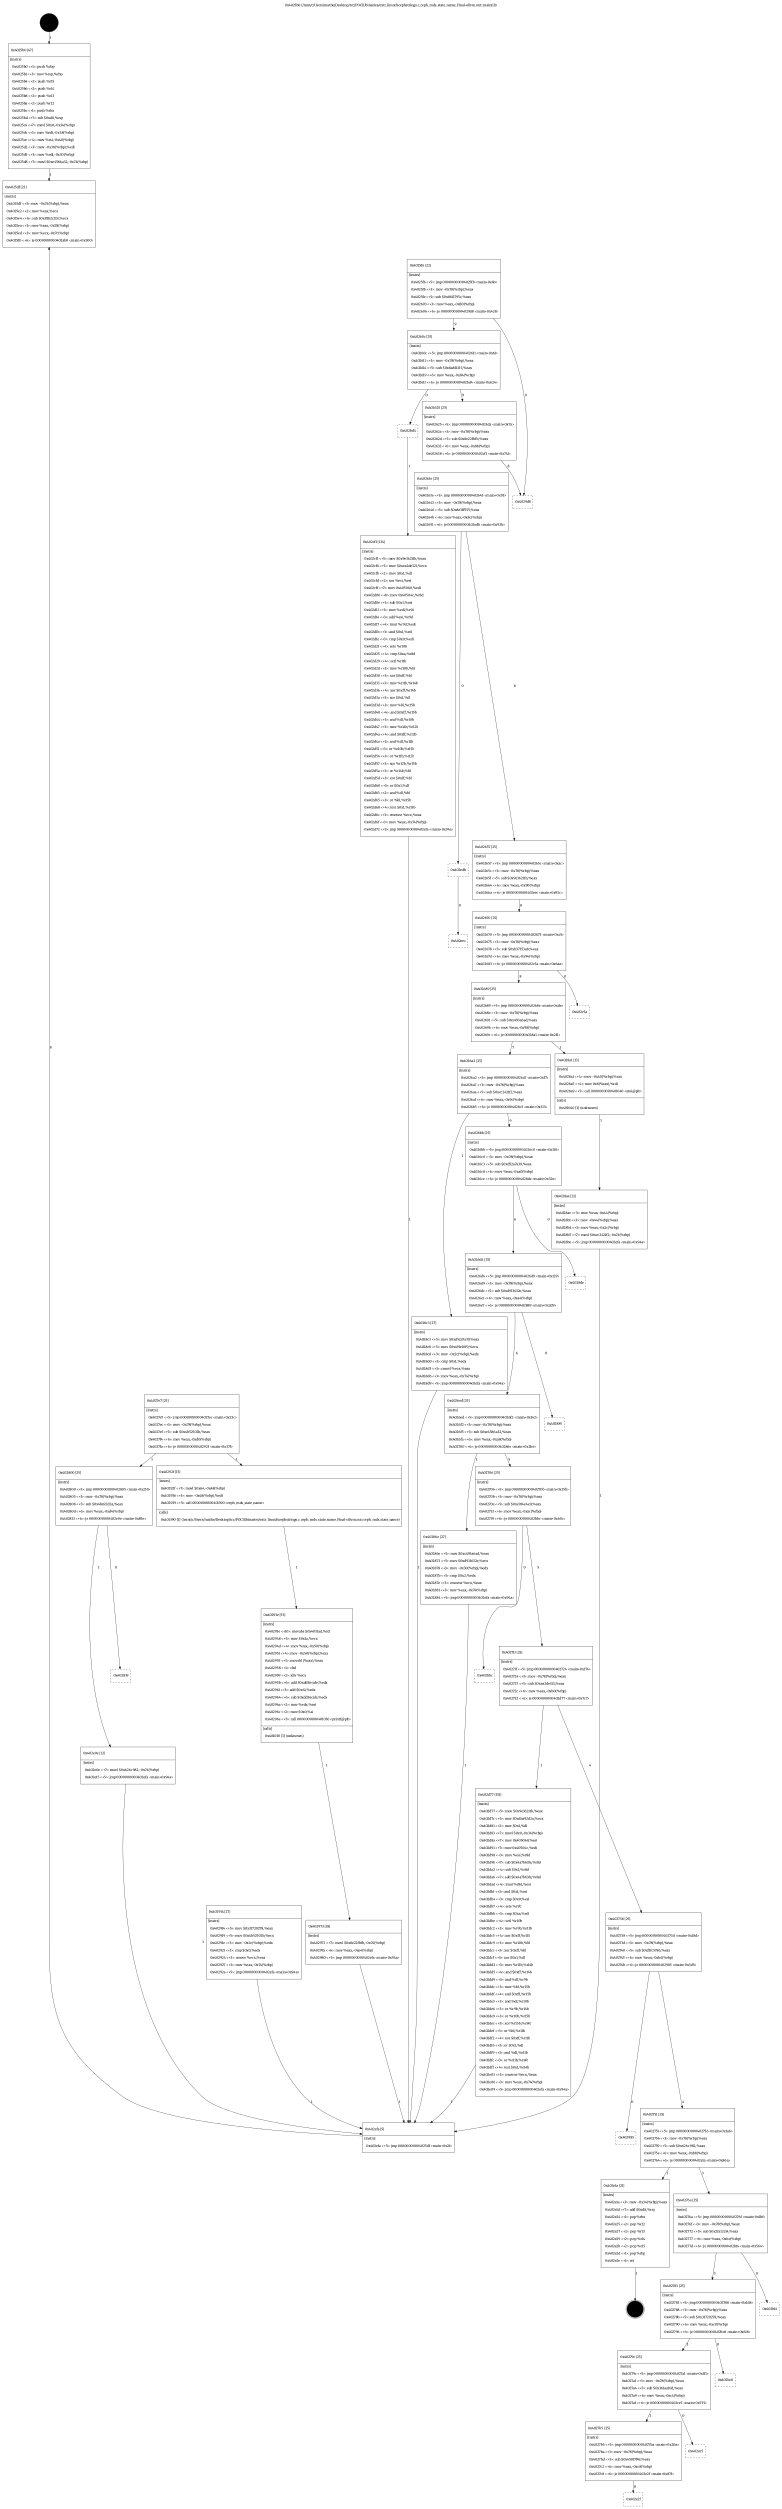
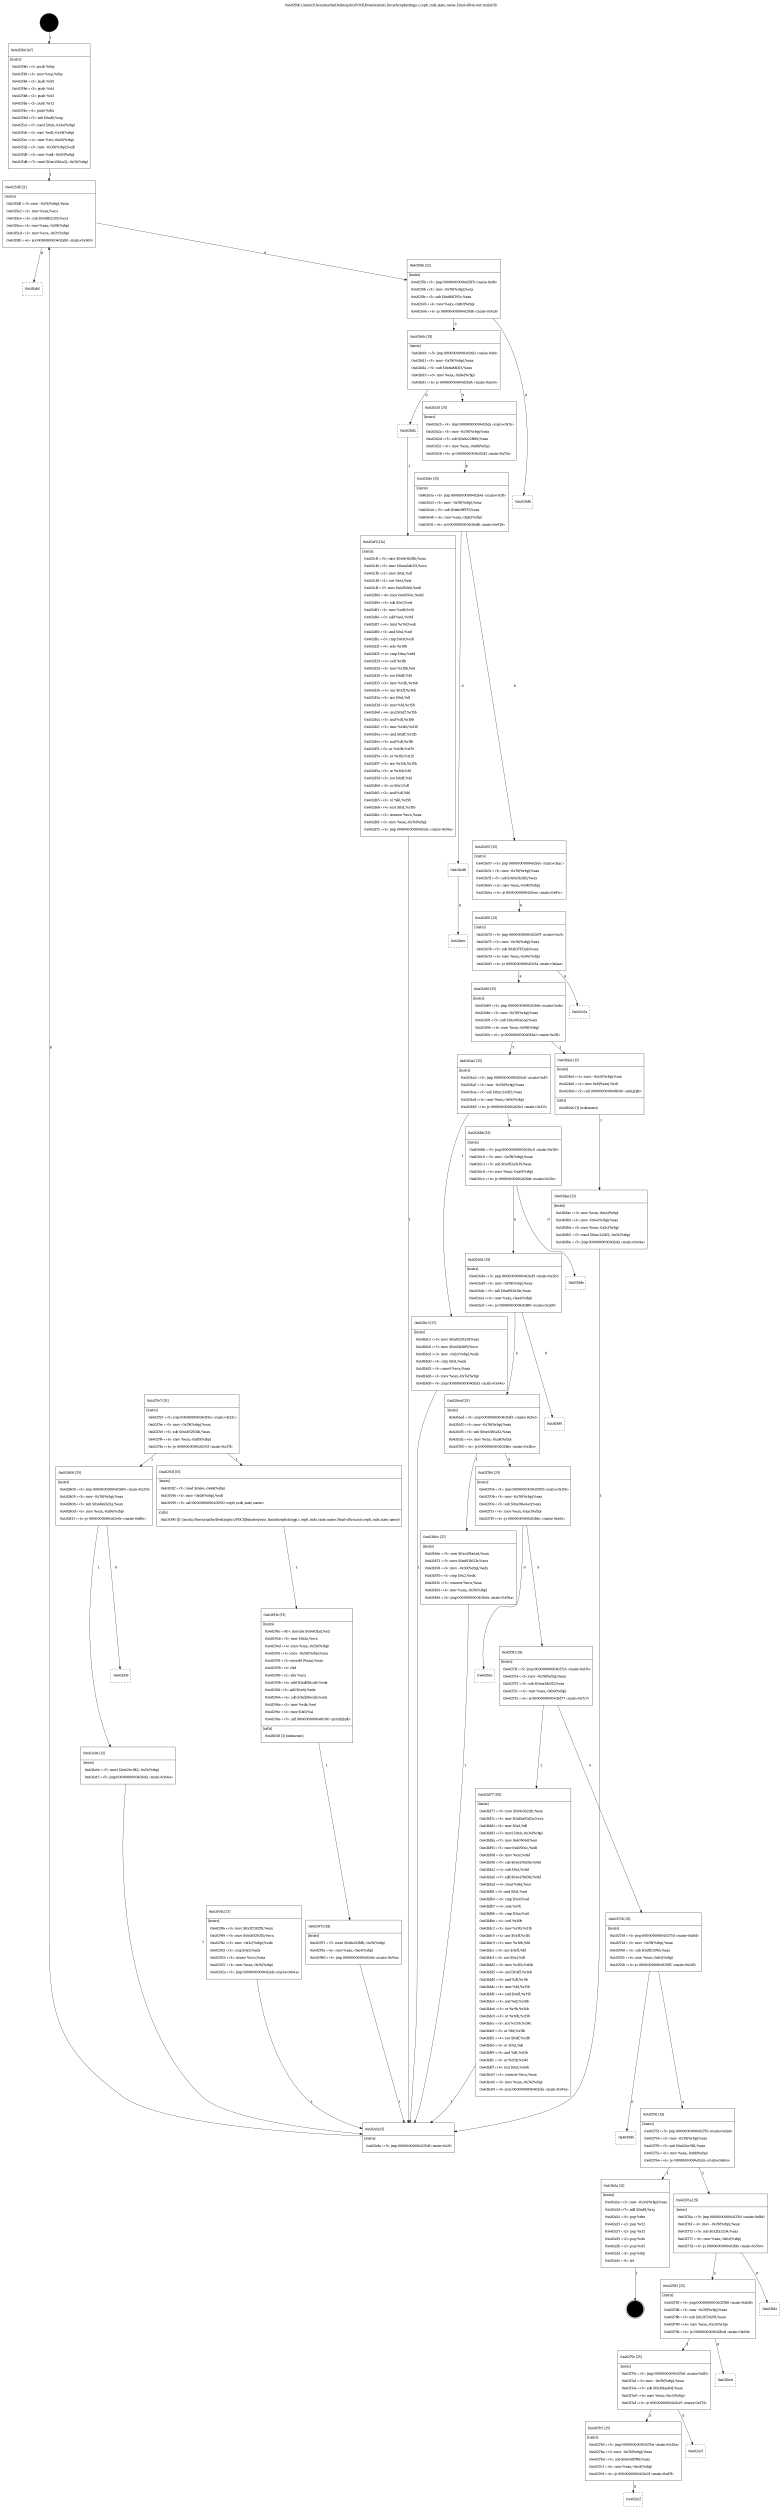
edge "0x4025df [23]" -> "0x4025f6 [22]": added, label "9"
node "0x402ab0": added
edge "0x402625 [25]" -> "0x4029d8": now "0x402625 [25]" -> "0x40263e [25]"
